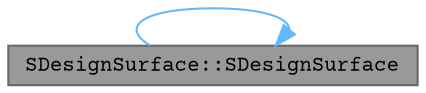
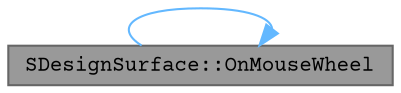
node "SDesignSurface::SDesignSurface": label "SDesignSurface::SDesignSurface" -> "SDesignSurface::OnMouseWheel"
